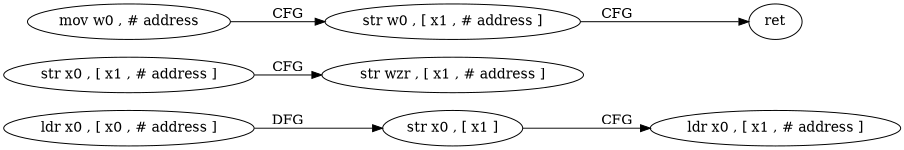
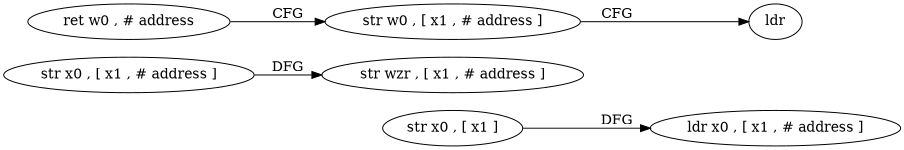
node "mov w0 , # address": label "mov w0 , # address" -> "ret w0 , # address"
node "ret": label "ret" -> "ldr"
edge "str x0 , [ x1 , # address ]" -> "str wzr , [ x1 , # address ]": label "CFG" -> "DFG"
edge "str x0 , [ x1 ]" -> "ldr x0 , [ x1 , # address ]": label "CFG" -> "DFG"
node "ldr x0 , [ x0 , # address ]": removed
